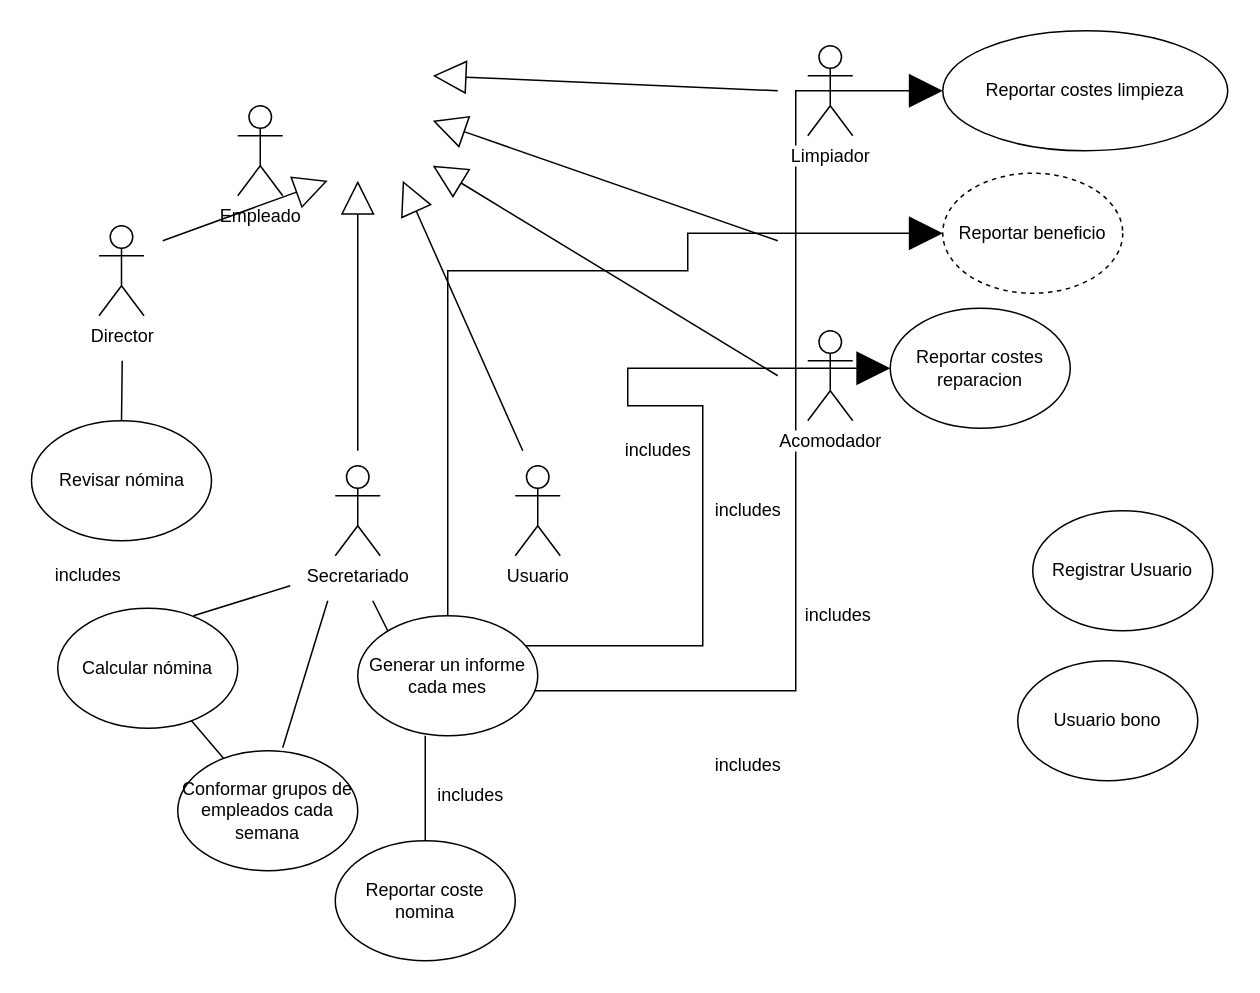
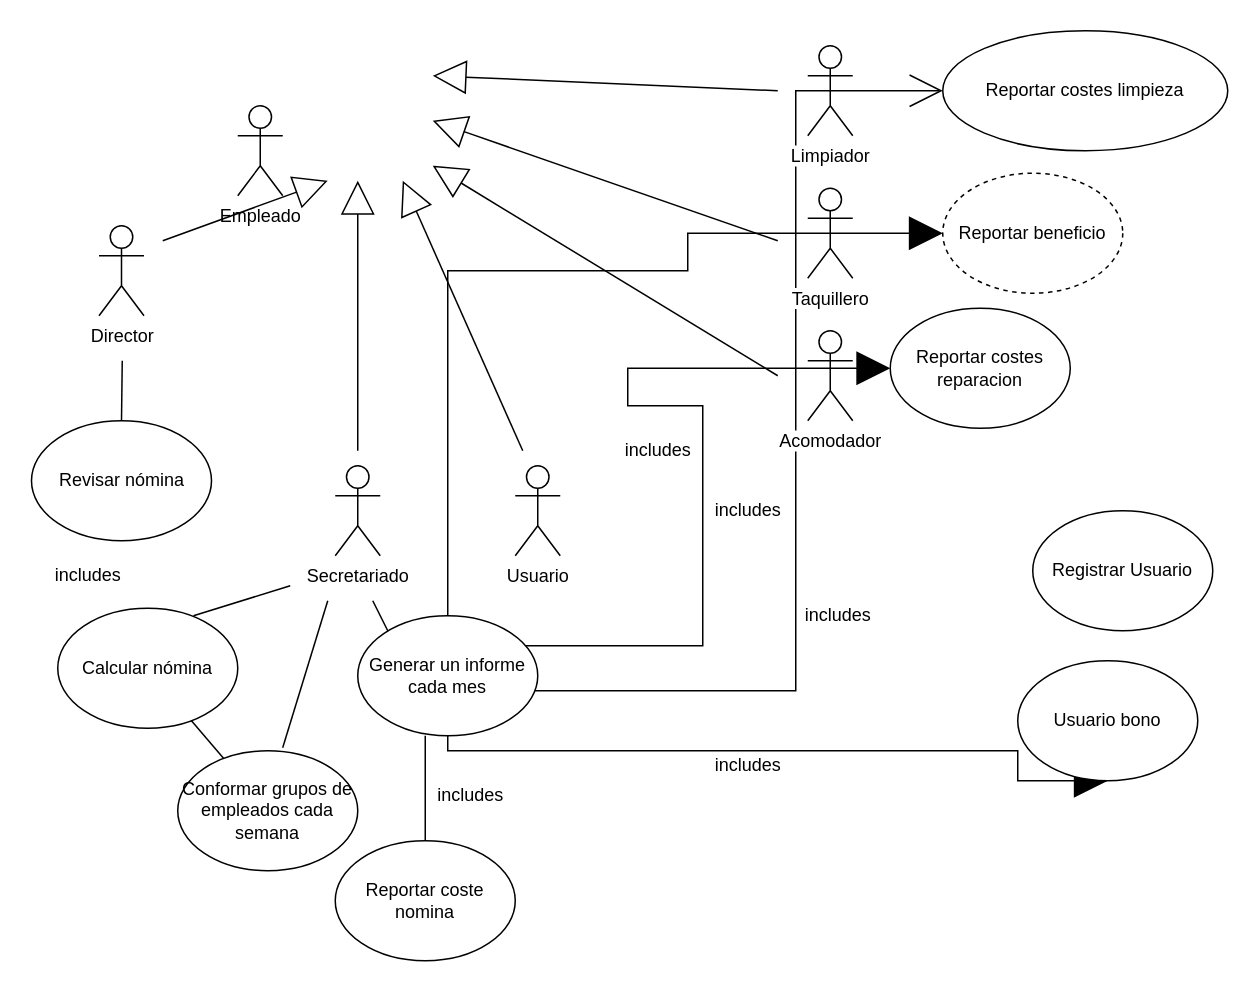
edge "Generar un informe cada mes" -> "Reportar costes limpieza": arrowhead block -> open
node "Taquillero": added
edge "Generar un informe cada mes" -> "Usuario bono": added
